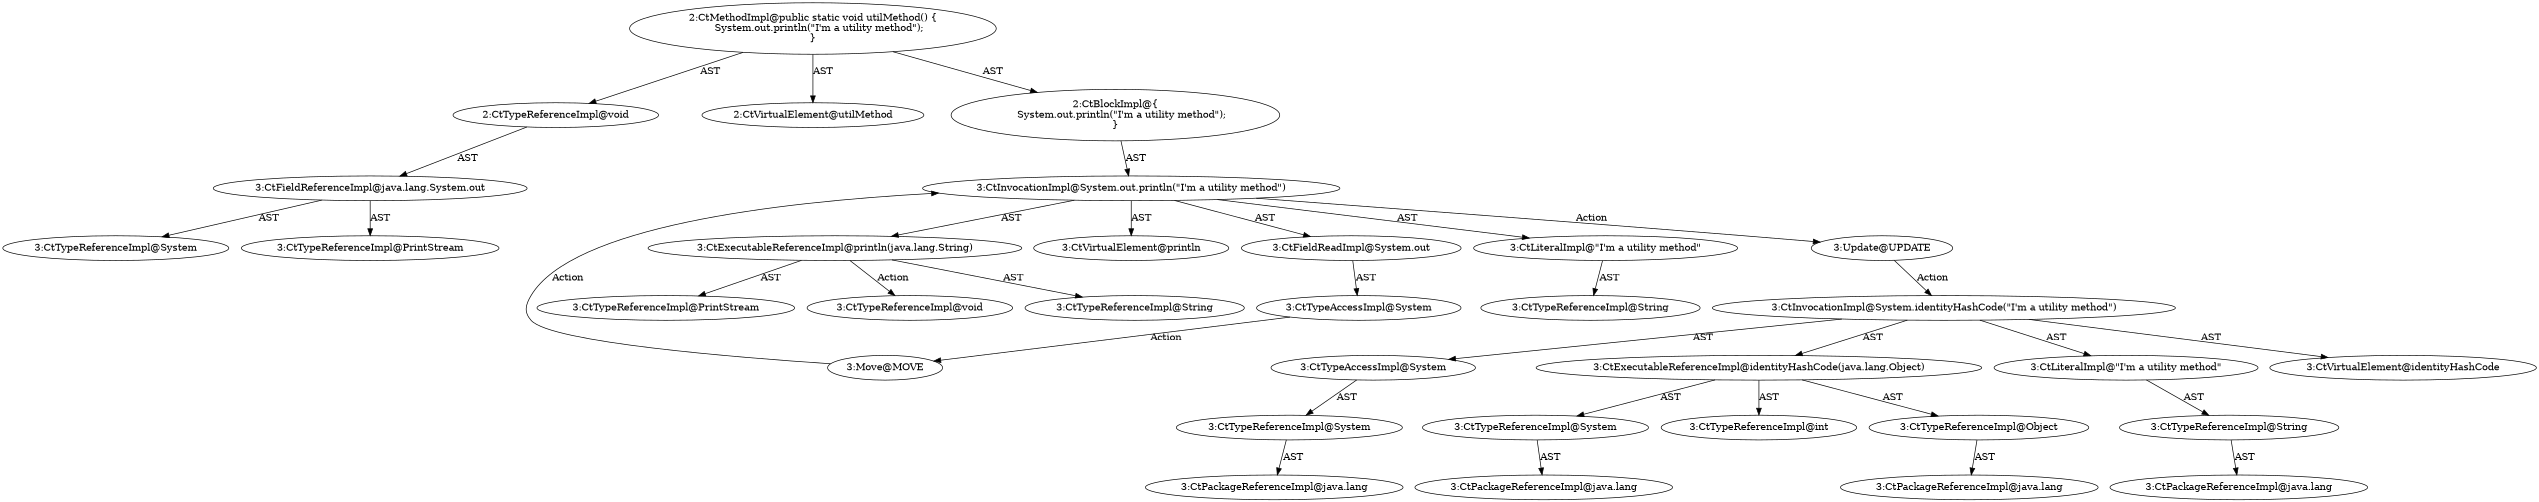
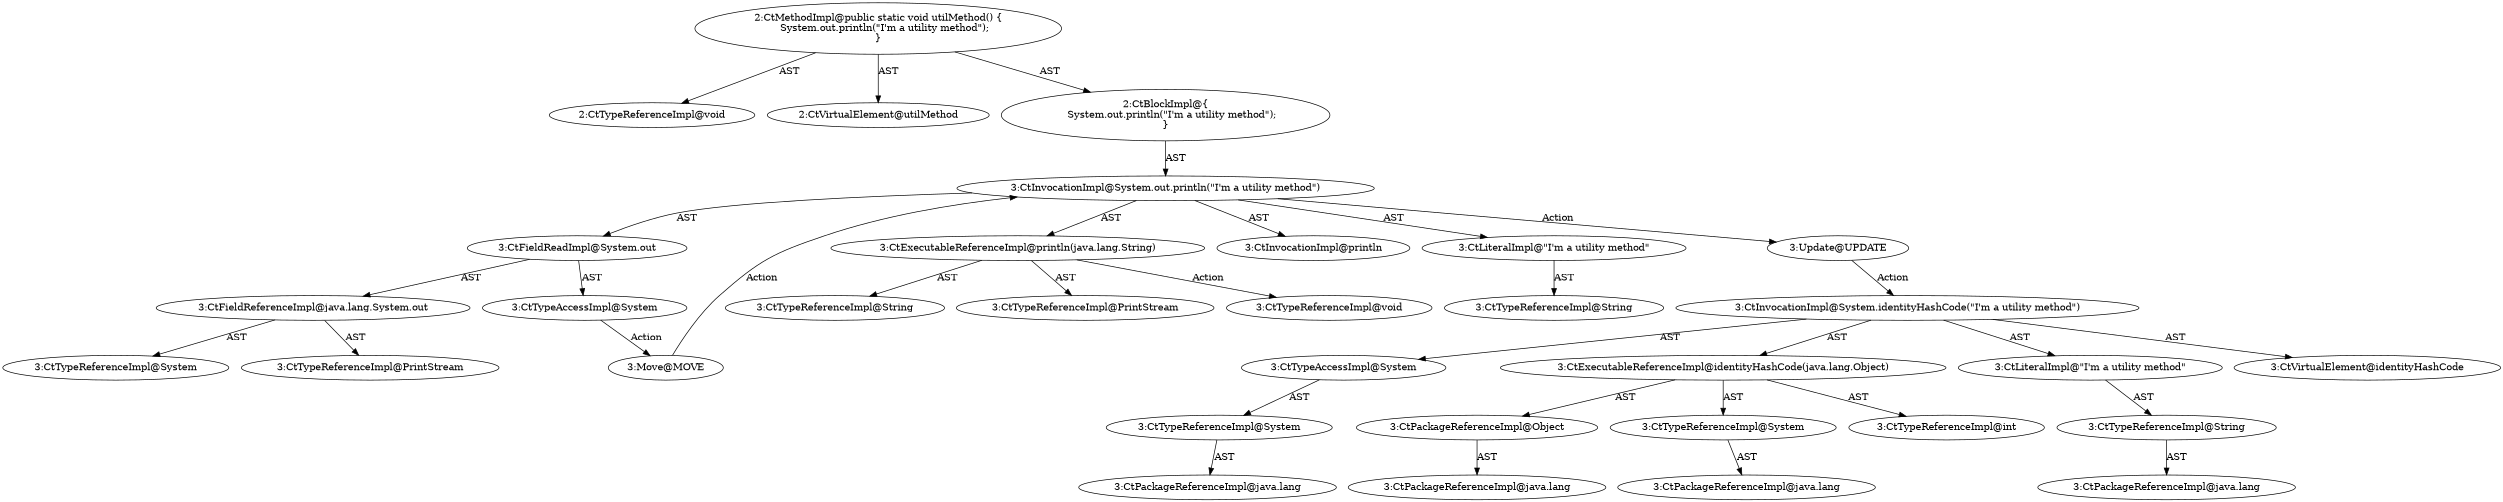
edge "2:CtTypeReferenceImpl@void" -> "3:CtFieldReferenceImpl@java.lang.System.out": now "3:CtFieldReadImpl@System.out" -> "3:CtFieldReferenceImpl@java.lang.System.out"
node "3:CtVirtualElement@println": label "3:CtVirtualElement@println" -> "3:CtInvocationImpl@println"
node "3:CtTypeReferenceImpl@Object": label "3:CtTypeReferenceImpl@Object" -> "3:CtPackageReferenceImpl@Object"
